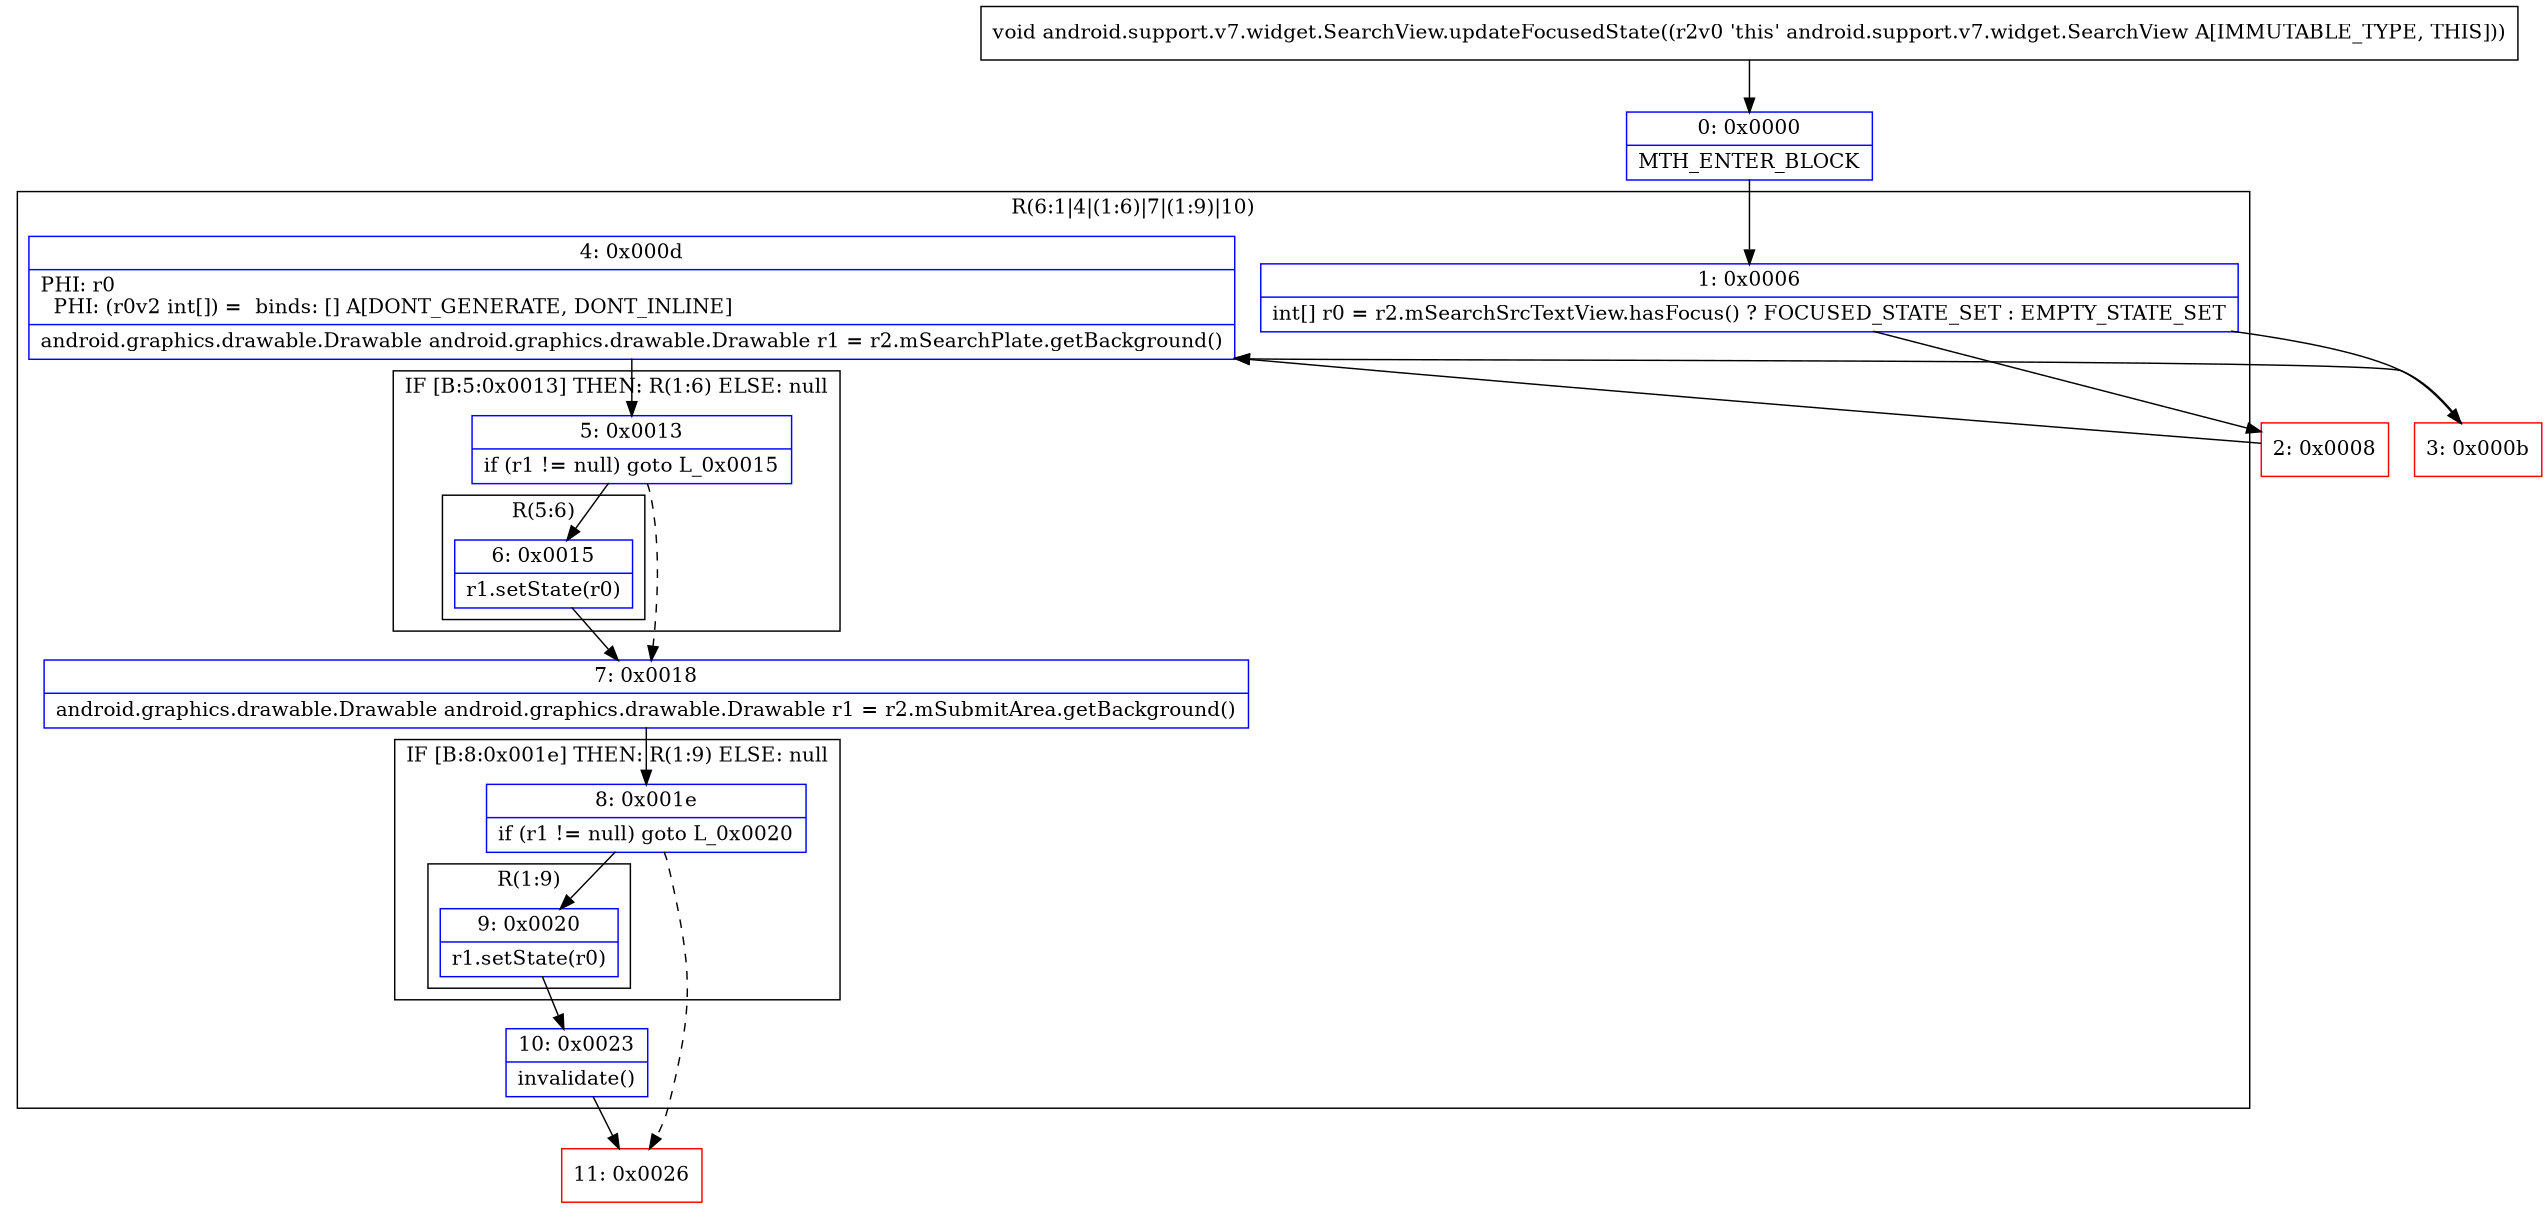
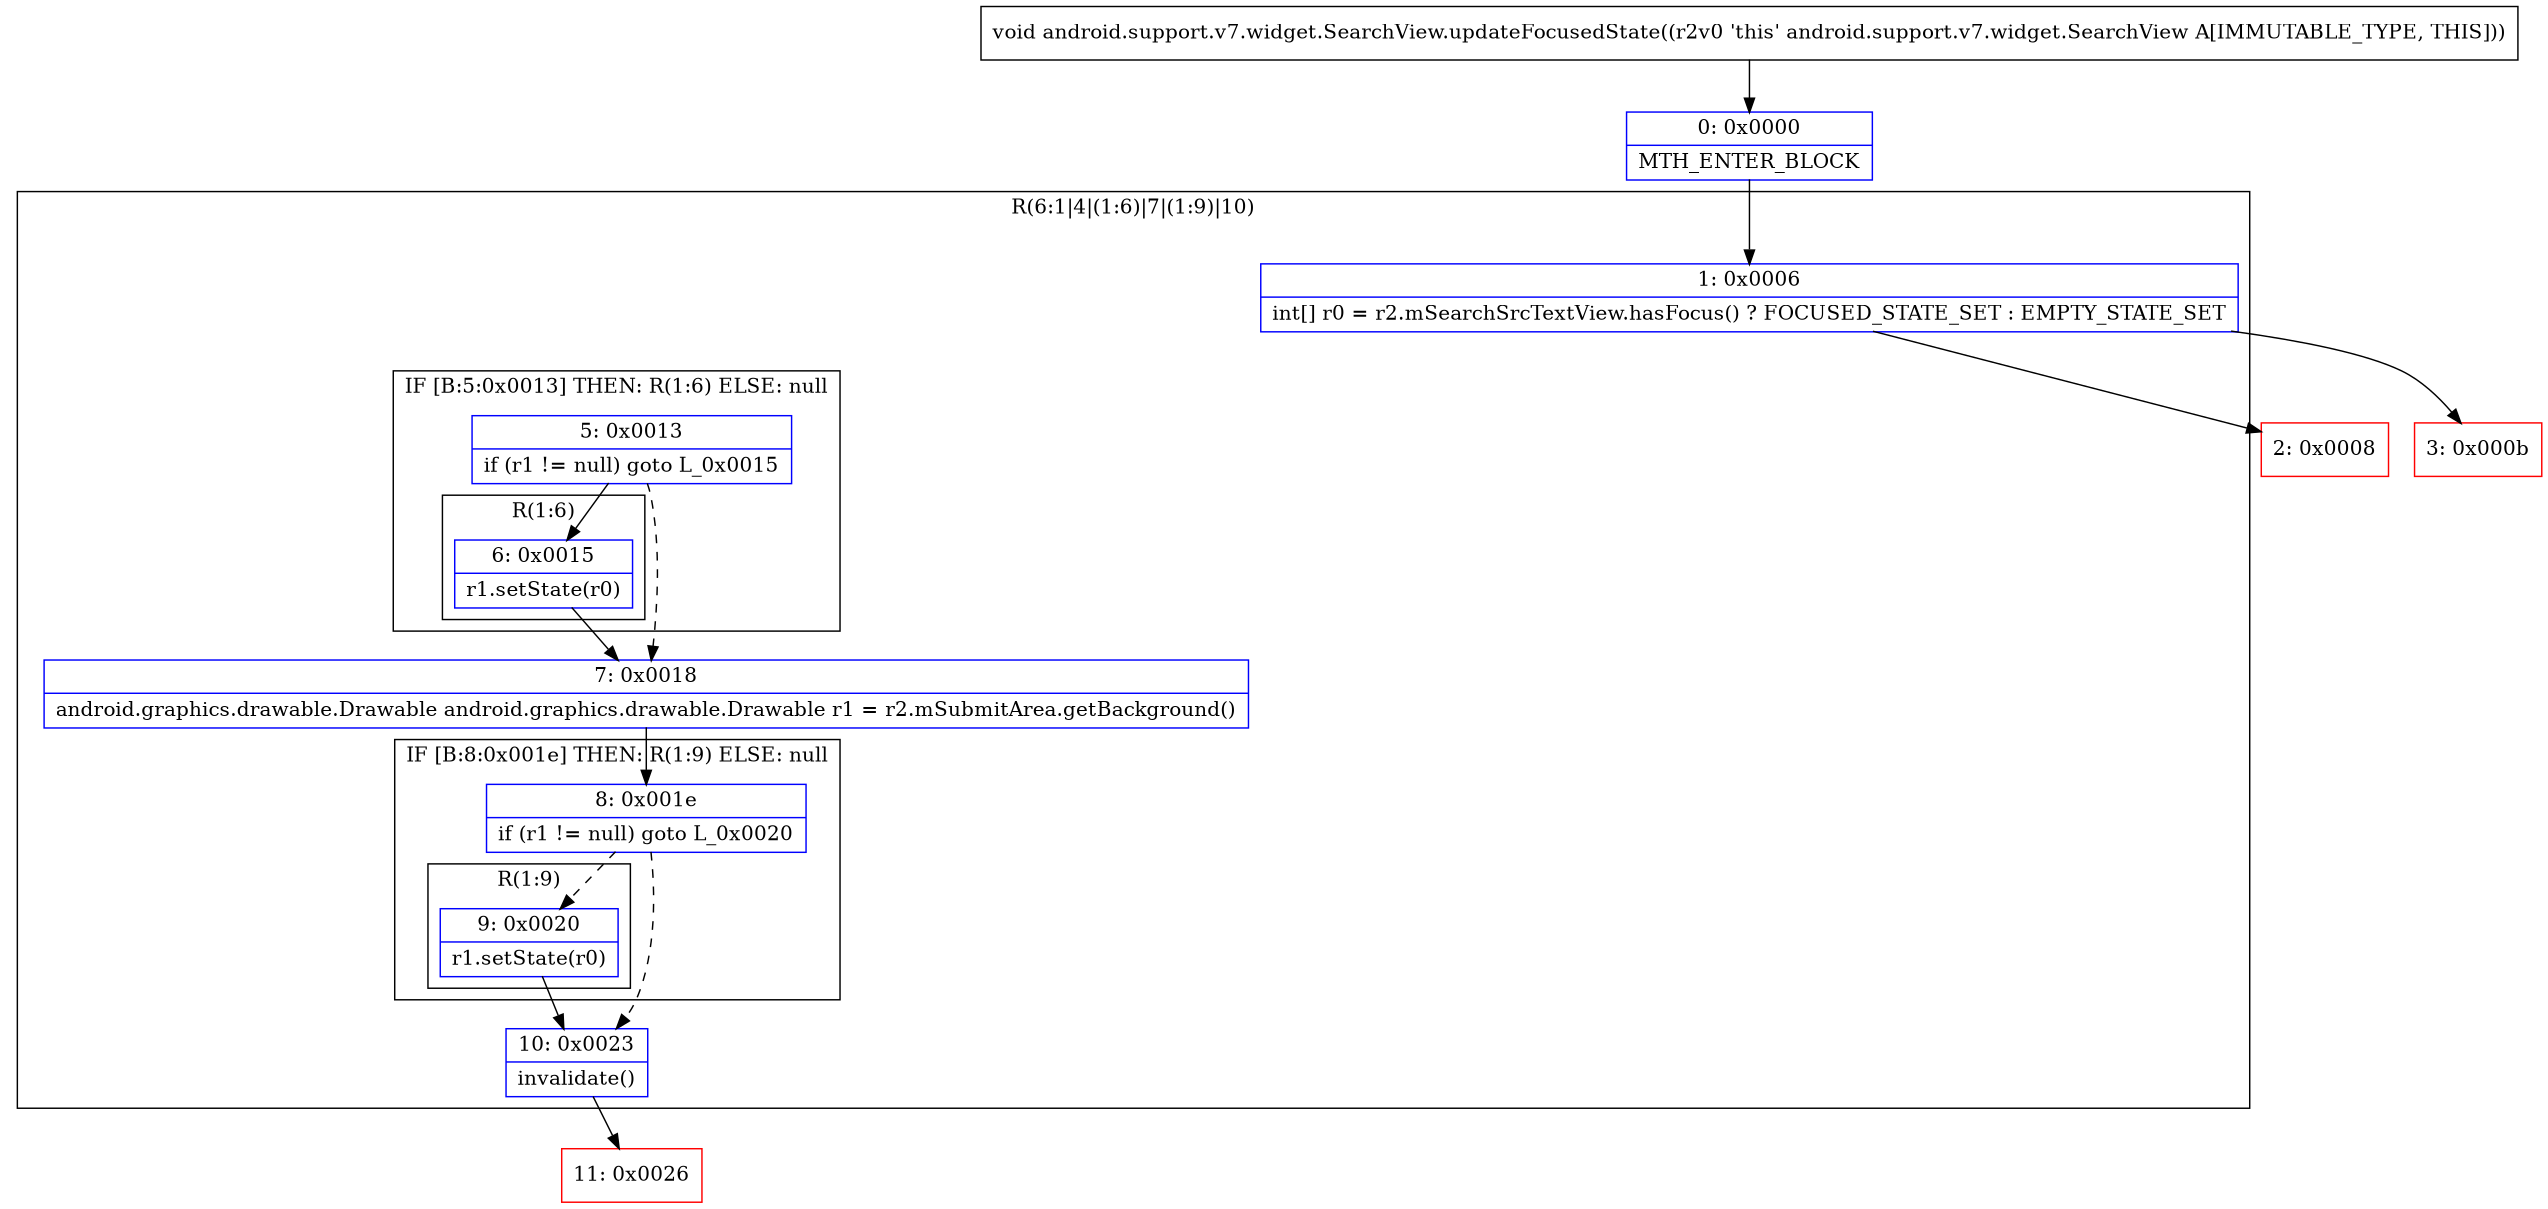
node "4: 0x000d": removed
cluster "R(5:6)": label "R(5:6)" -> "R(1:6)"
edge "8: 0x001e" -> "9: 0x0020": style solid -> dashed
edge "8: 0x001e" -> "11: 0x0026": now "8: 0x001e" -> "10: 0x0023"
